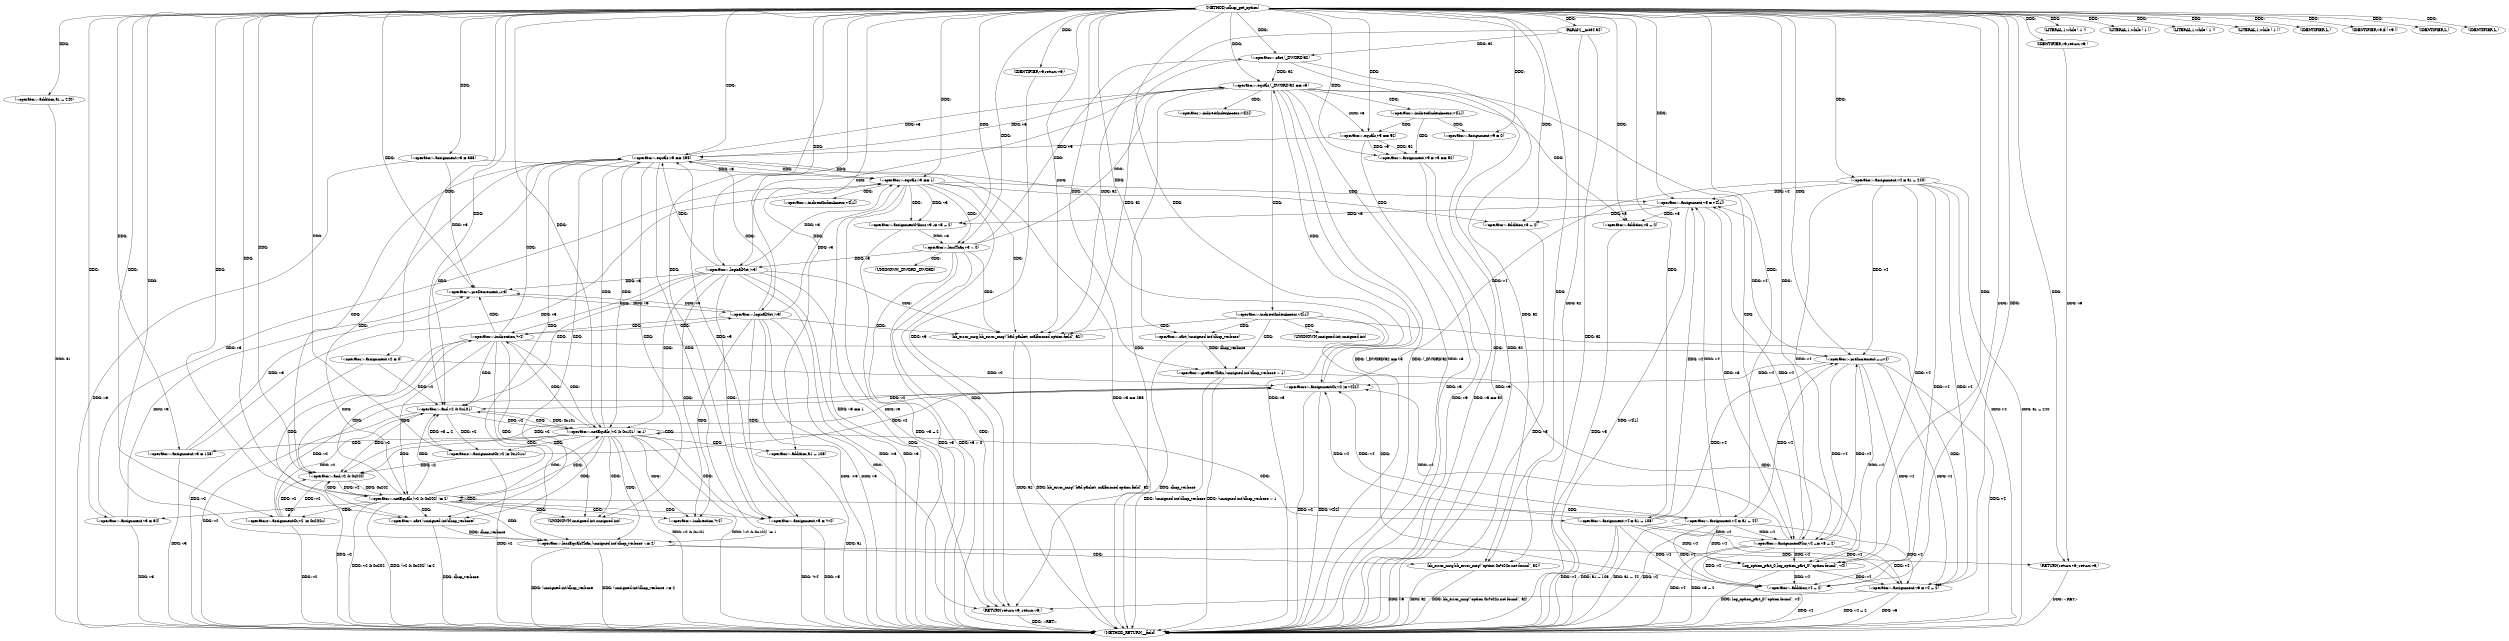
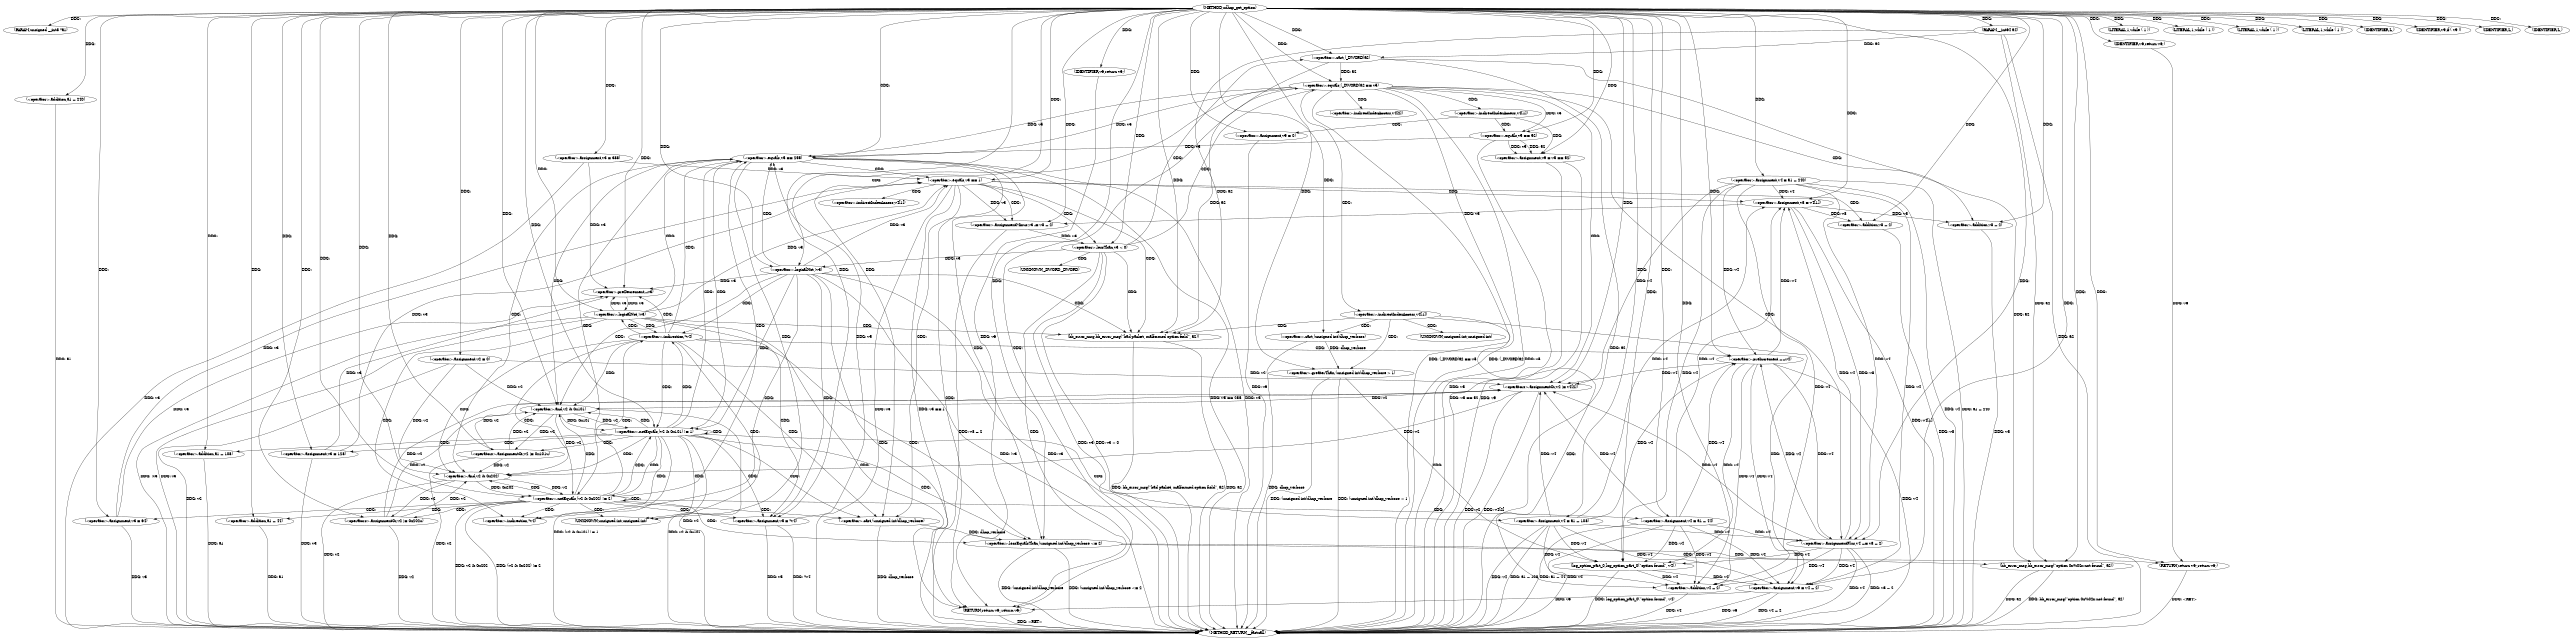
node "(PARAM,unsigned __int8 *a1)": added
edge "(<operators>.assignmentOr,v2 |= v4[2])" -> "(<operator>.equals,(_DWORD)a2 == v5)": reversed
edge "(<operator>.assignment,v2 = 0)" -> "(<operator>.and,v2 & 0x202)": added, label "DDG: v2"
edge "(<operators>.assignmentOr,v2 |= 0x101u)" -> "(<operator>.and,v2 & 0x101)": label "DDG: v8 + 2" -> "DDG: v2"
edge "(<operator>.and,v2 & 0x101)" -> "(<operators>.assignmentOr,v2 |= 0x101u)": label "DDG: v2" -> "CDG: v2"
node "(<operator>.addition,a1 + 44)": added
node "(METHOD_RETURN,__field)": label "(METHOD_RETURN,__field)" -> "(METHOD_RETURN,__fastcall)"
